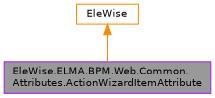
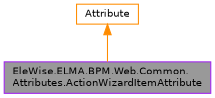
node "EleWise": label "EleWise" -> "Attribute"
